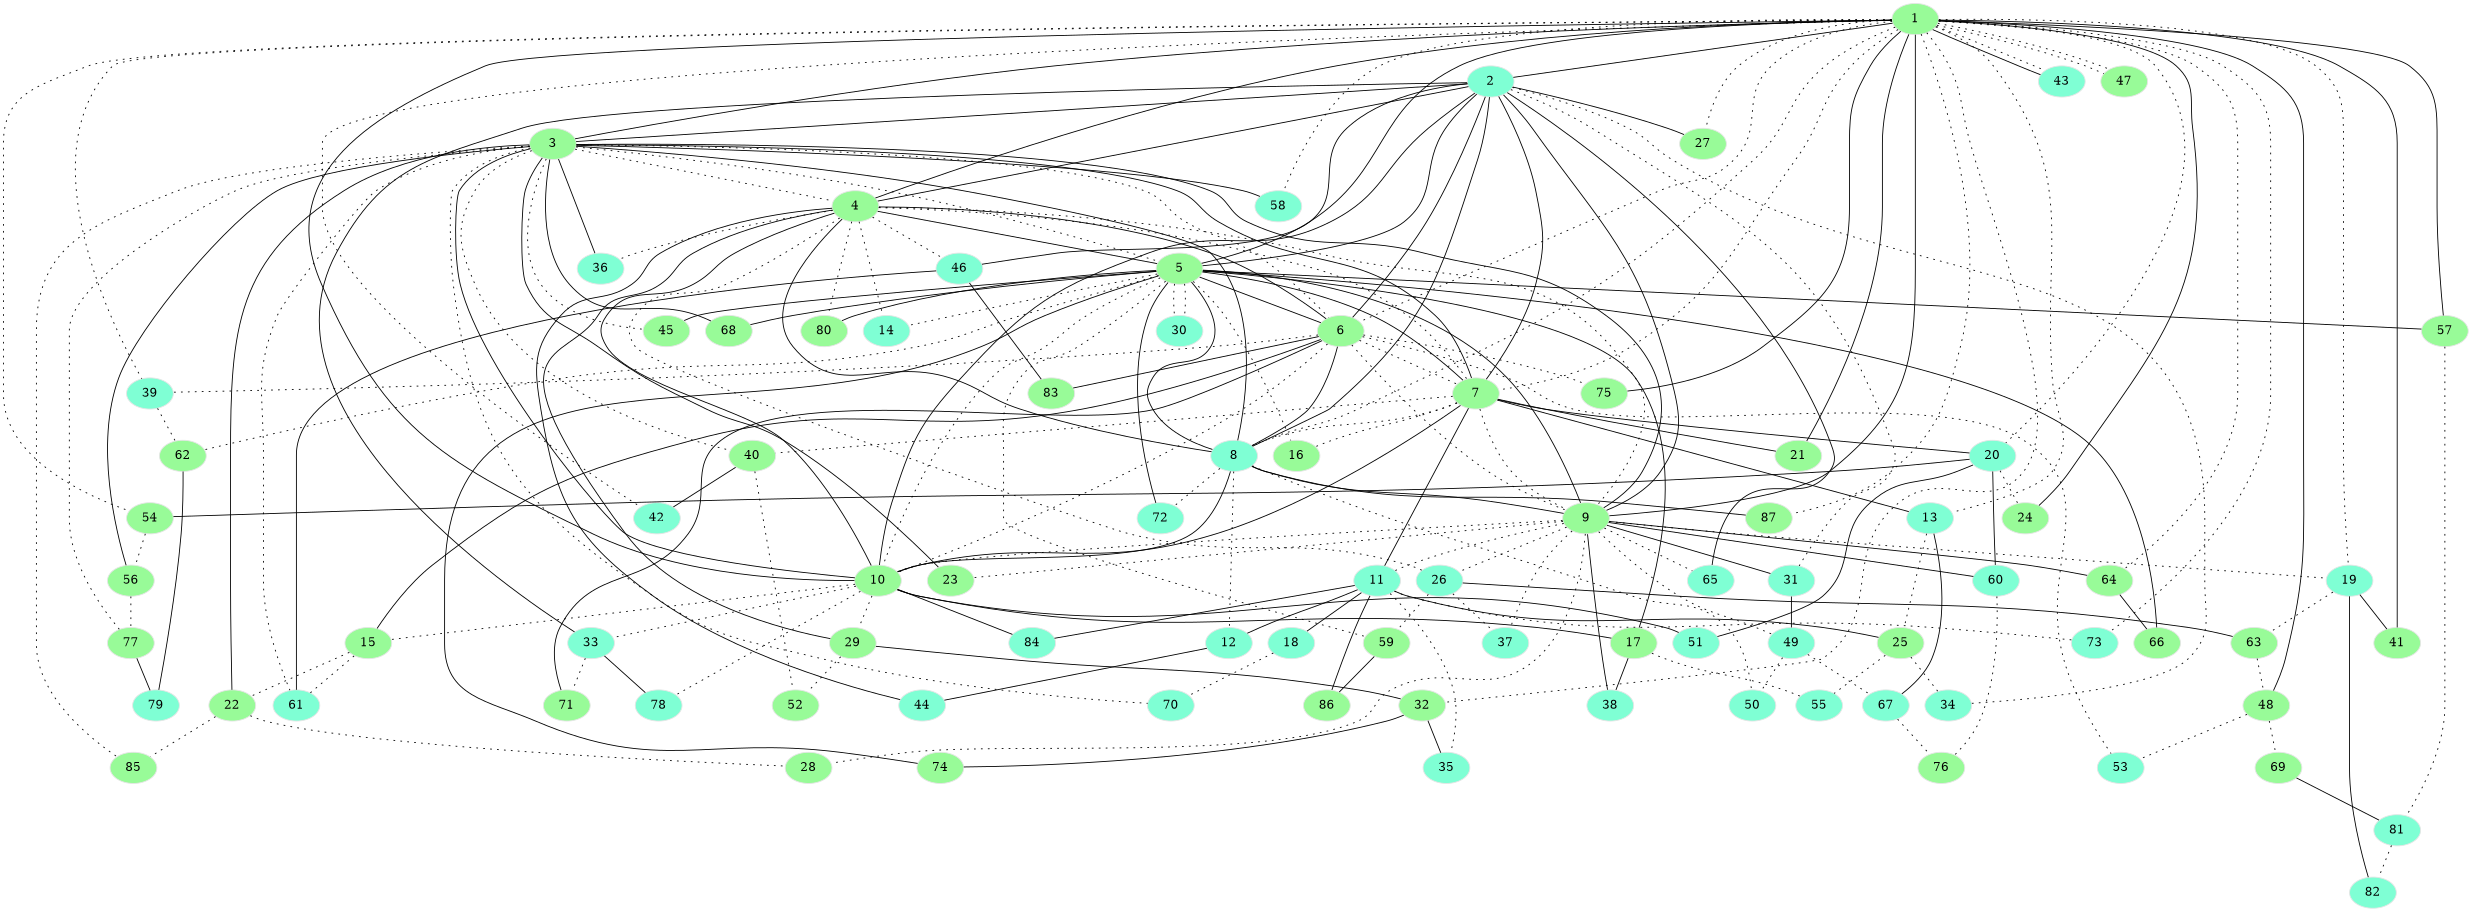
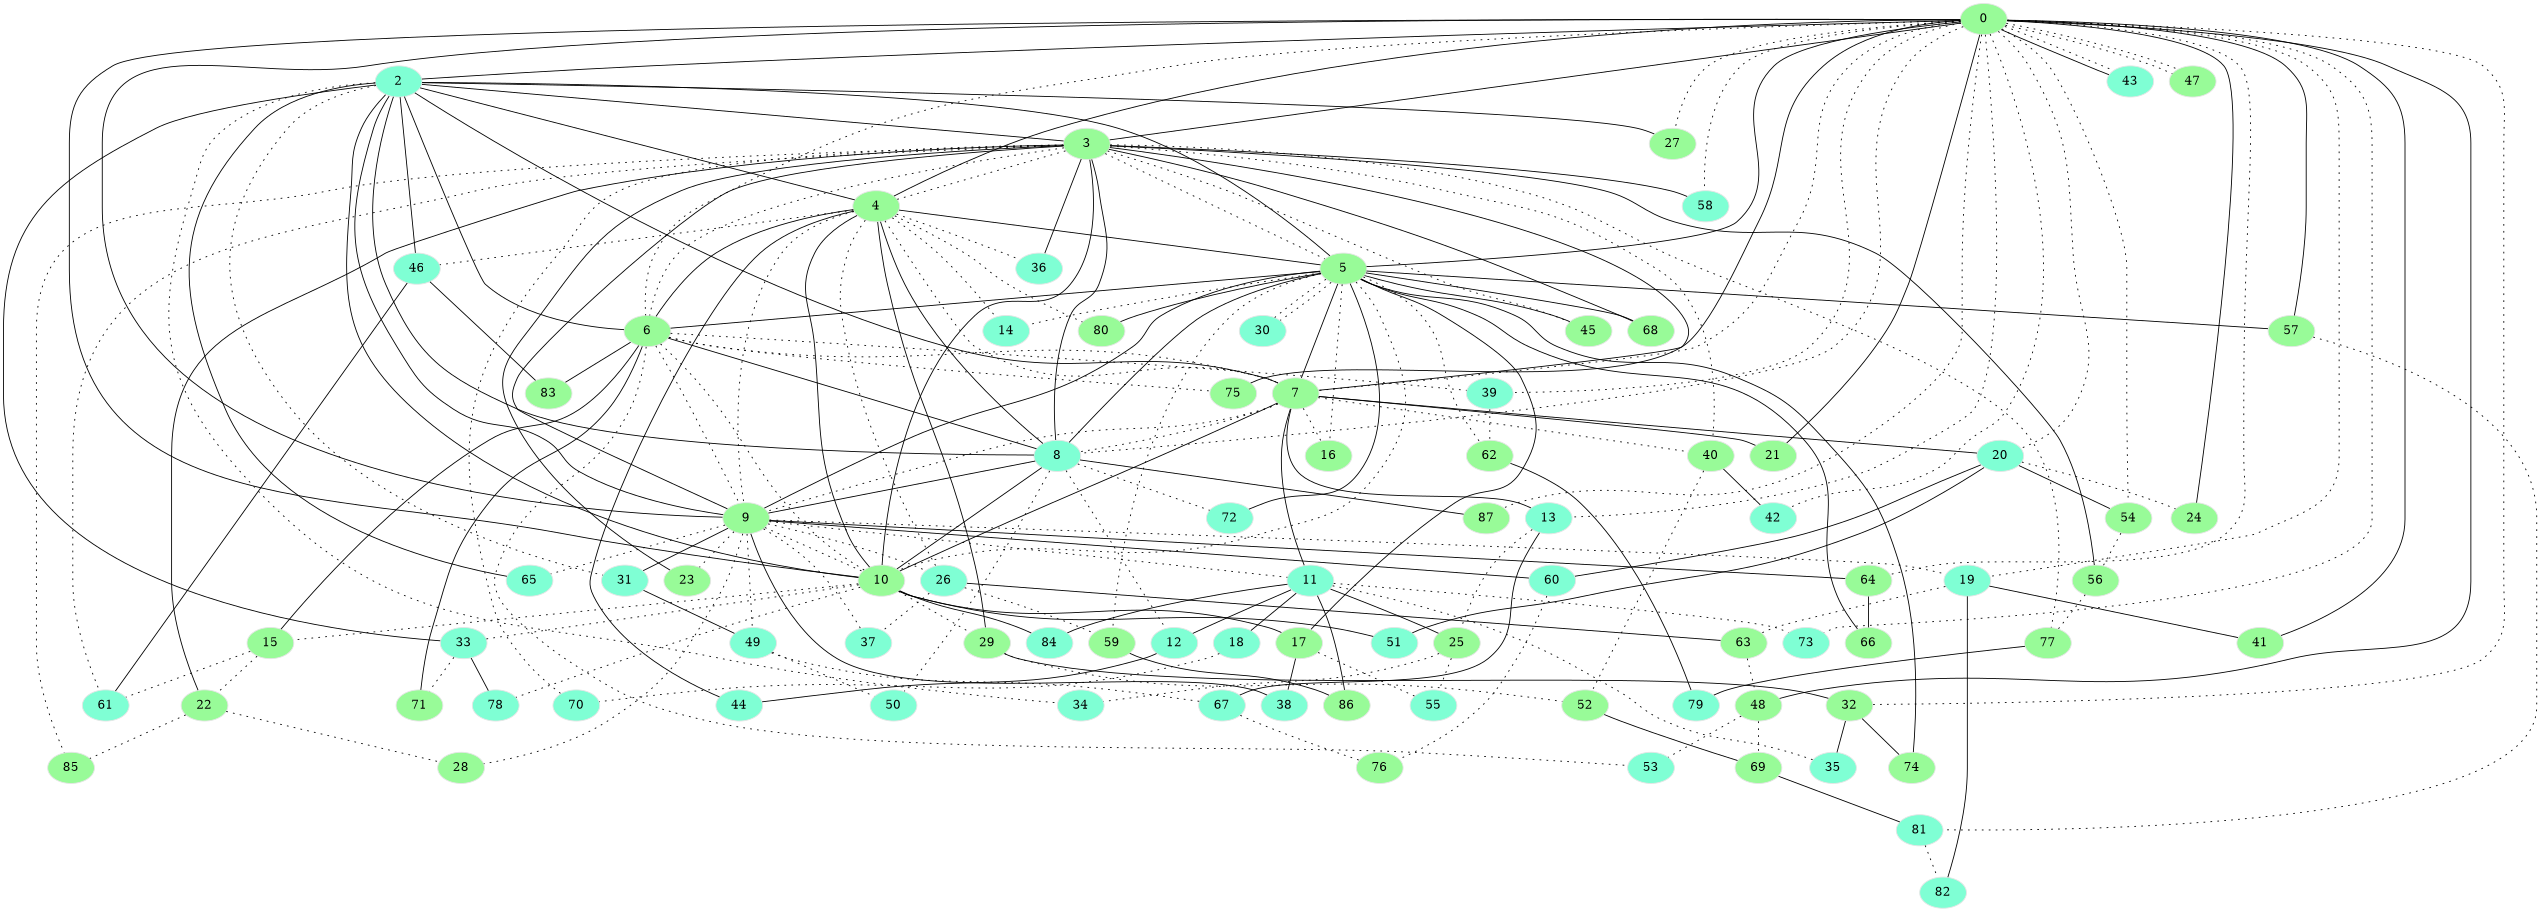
node "1": label "1" -> "0"
edge "52" -- "69": added
